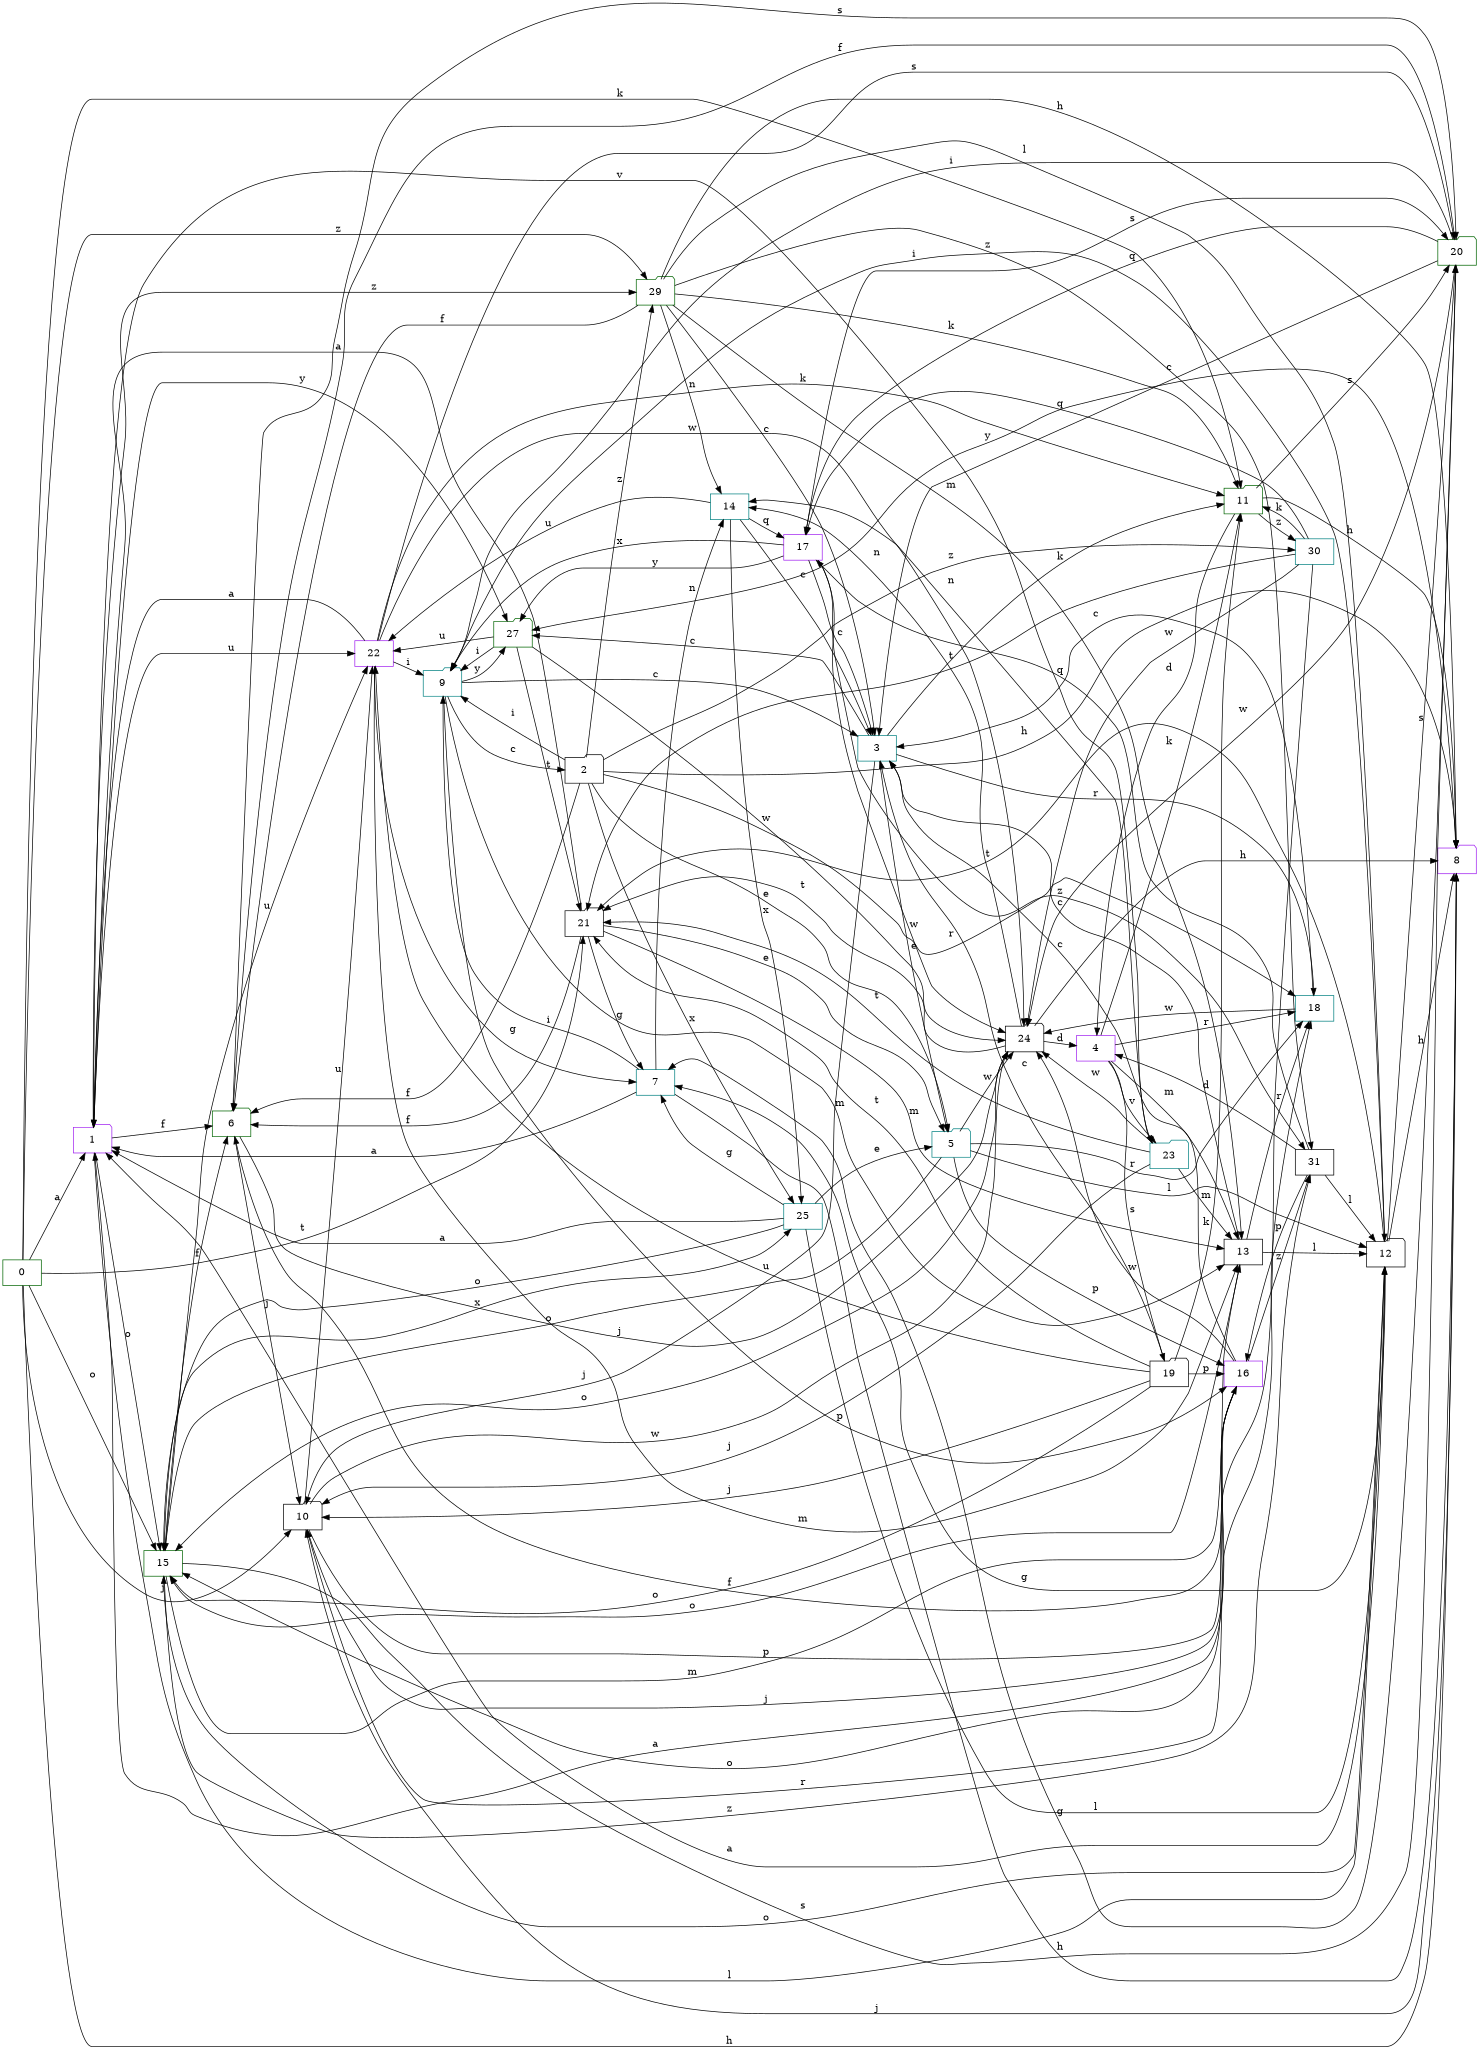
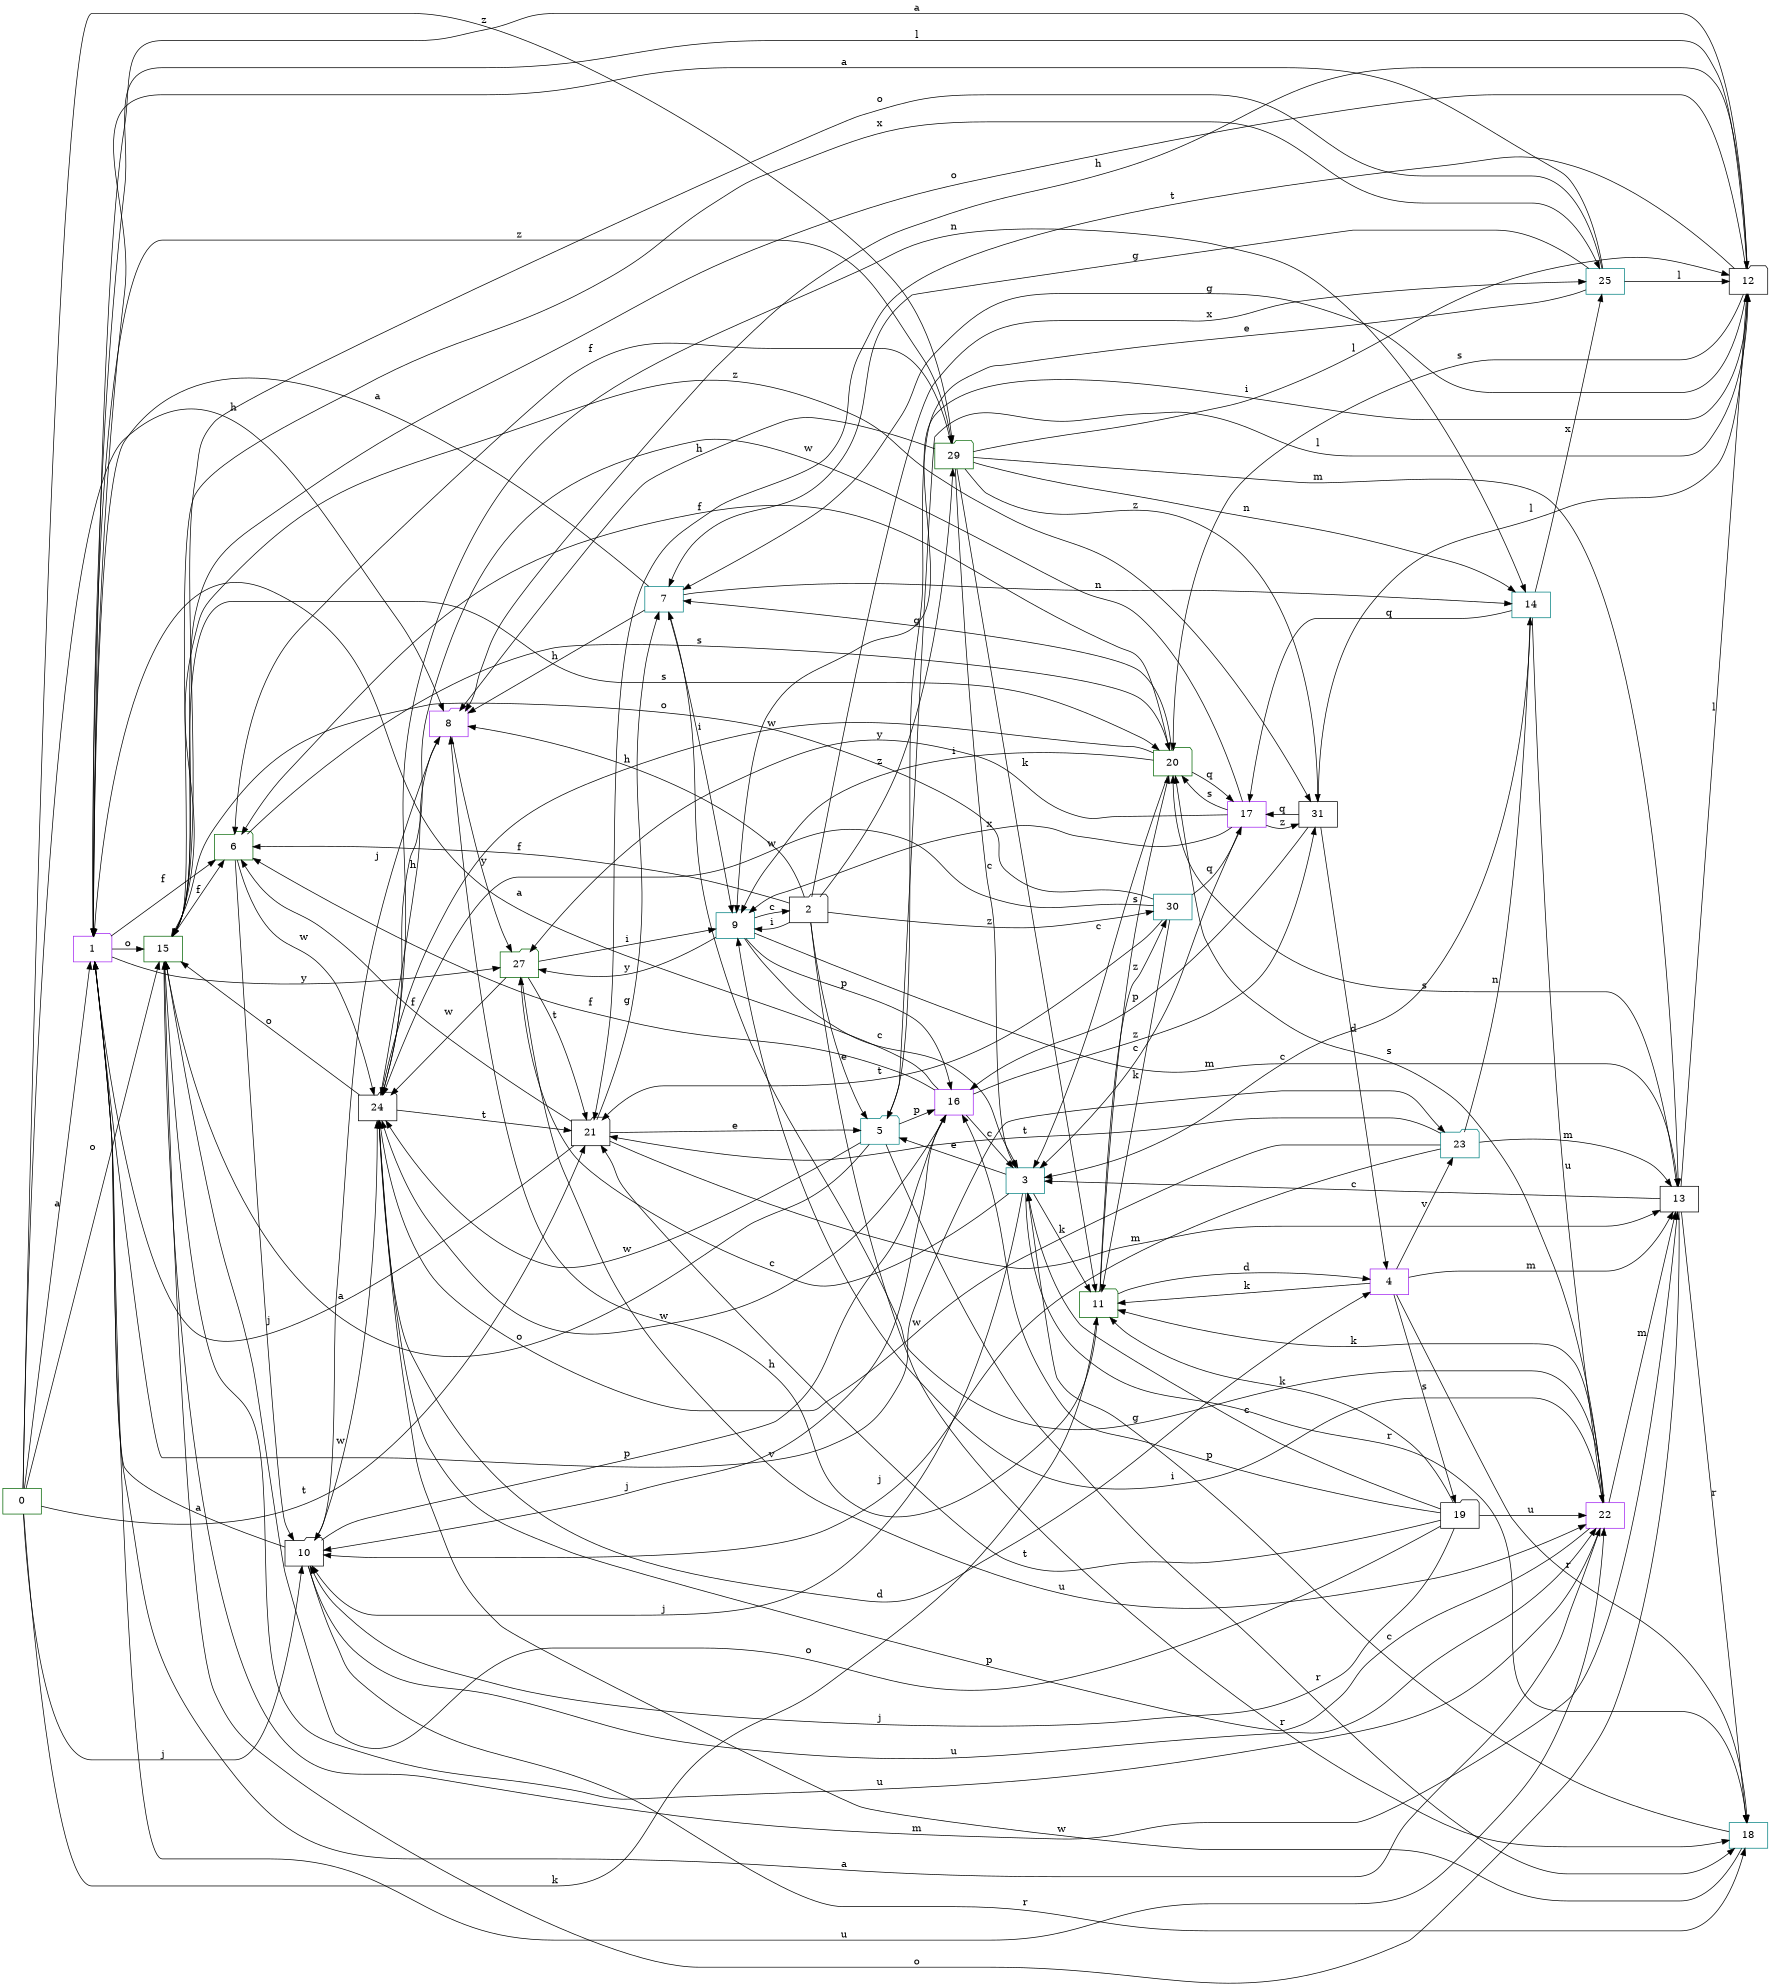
edge "22" -> "24": label "w" -> "p"
edge "13" -> "20": added, label "s"
edge "6" -> "24": label "j" -> "w"
edge "10" -> "1": added, label "a"
